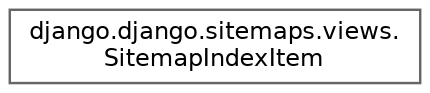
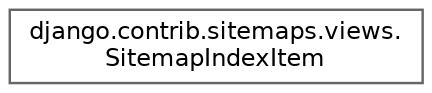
node "django.django.sitemaps.views. SitemapIndexItem": label "django.django.sitemaps.views. SitemapIndexItem" -> "django.contrib.sitemaps.views. SitemapIndexItem"
